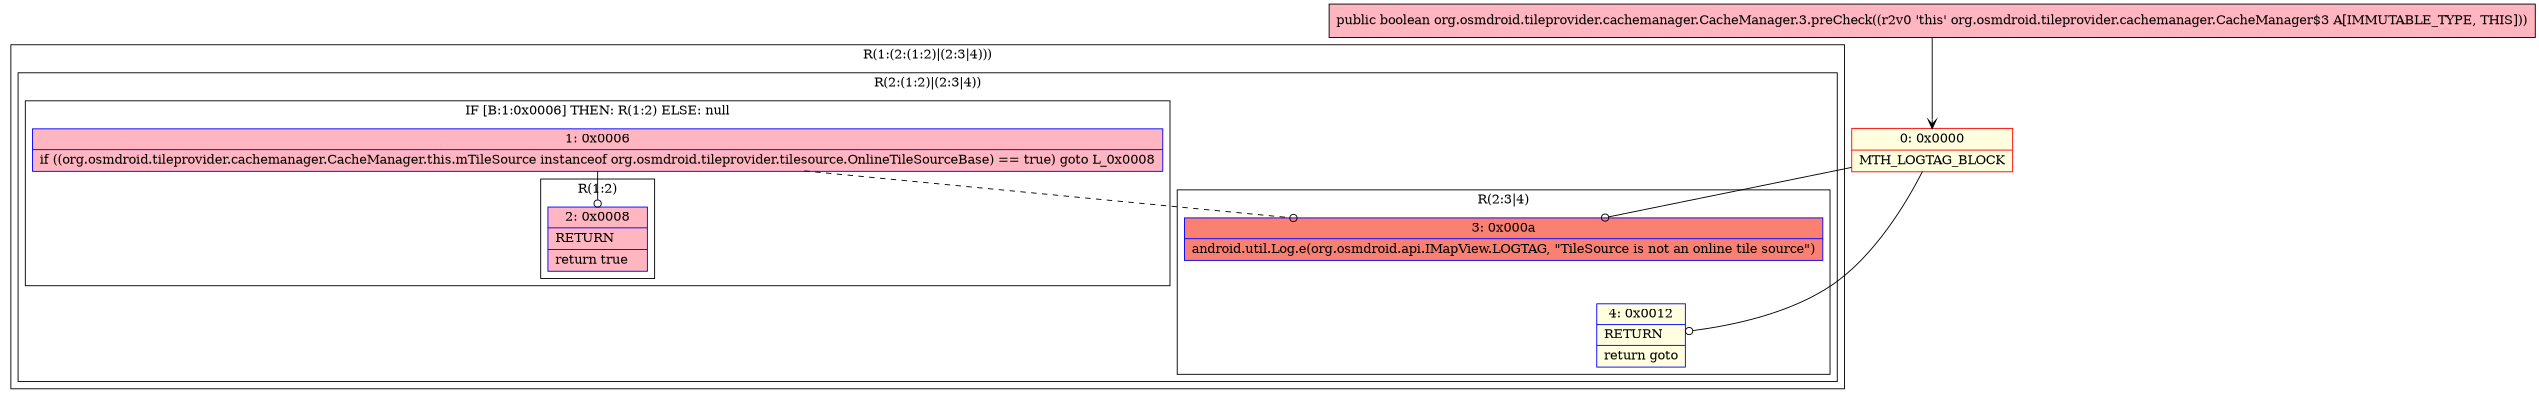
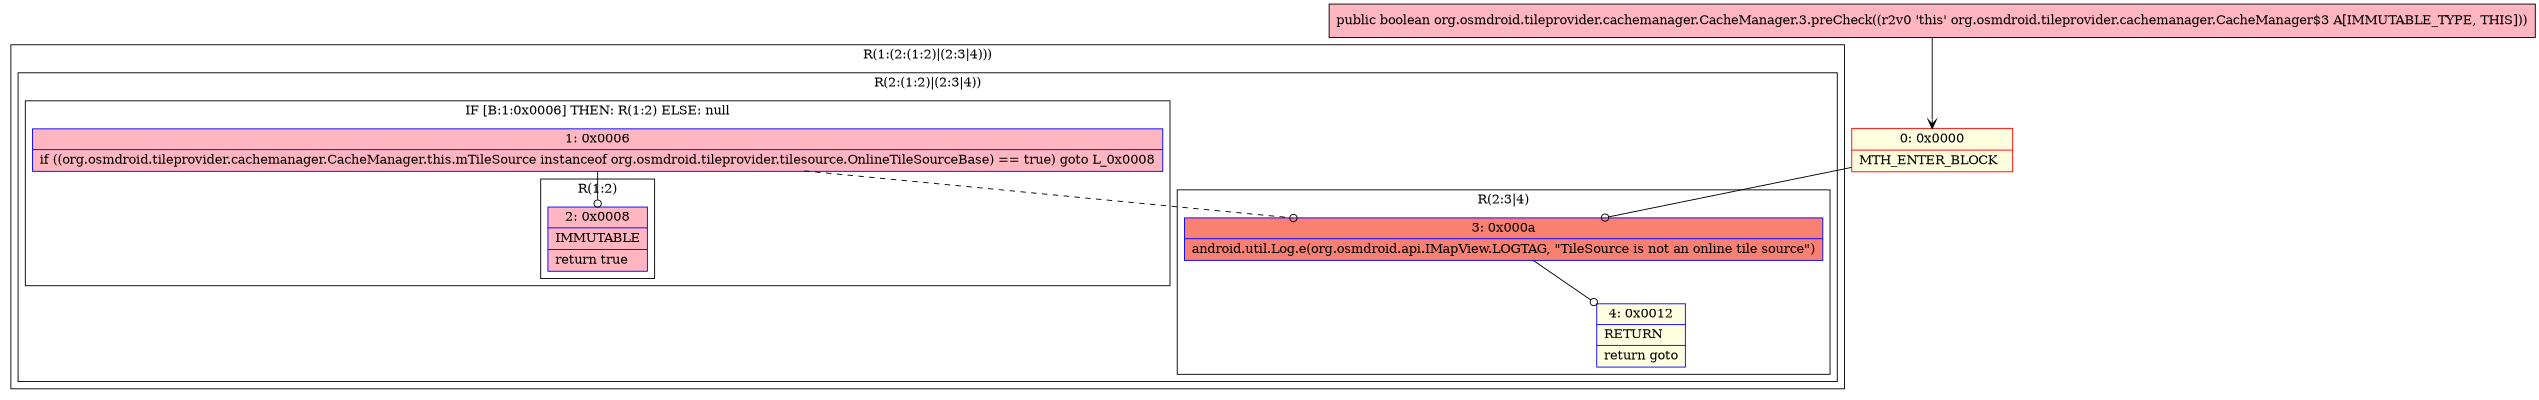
node "0: 0x0000": text "MTH_LOGTAG_BLOCK" -> "MTH_ENTER_BLOCK"
node "2: 0x0008": text "RETURN" -> "IMMUTABLE"
edge "0: 0x0000" -> "4: 0x0012": now "3: 0x000a" -> "4: 0x0012"
